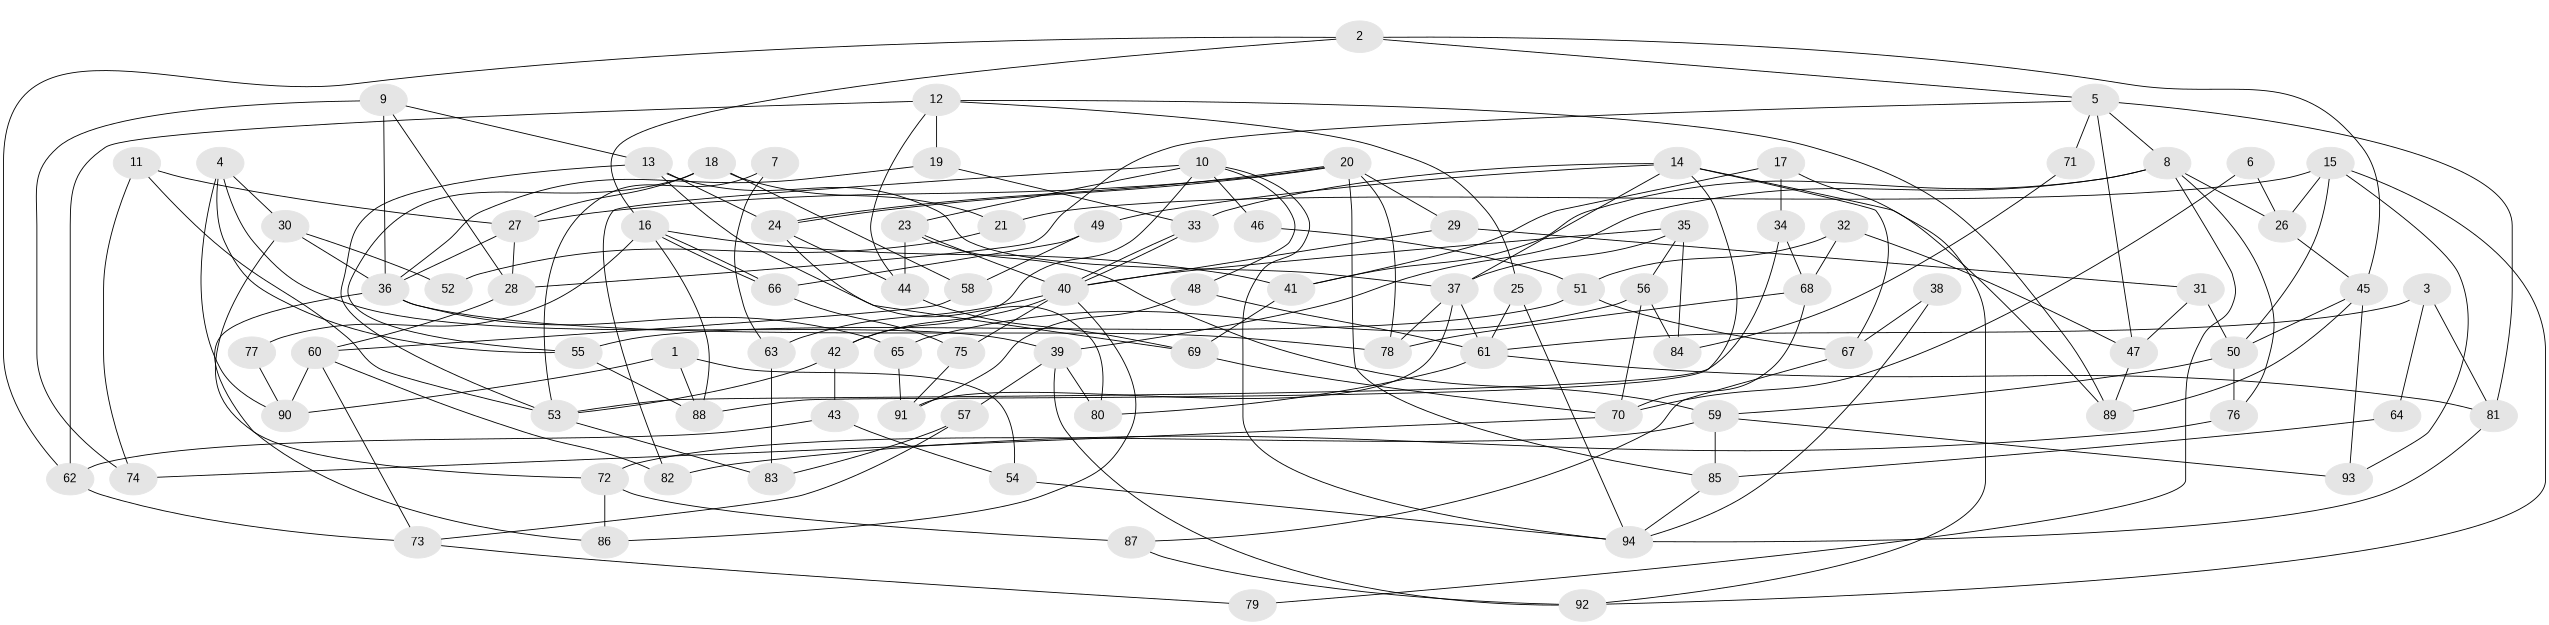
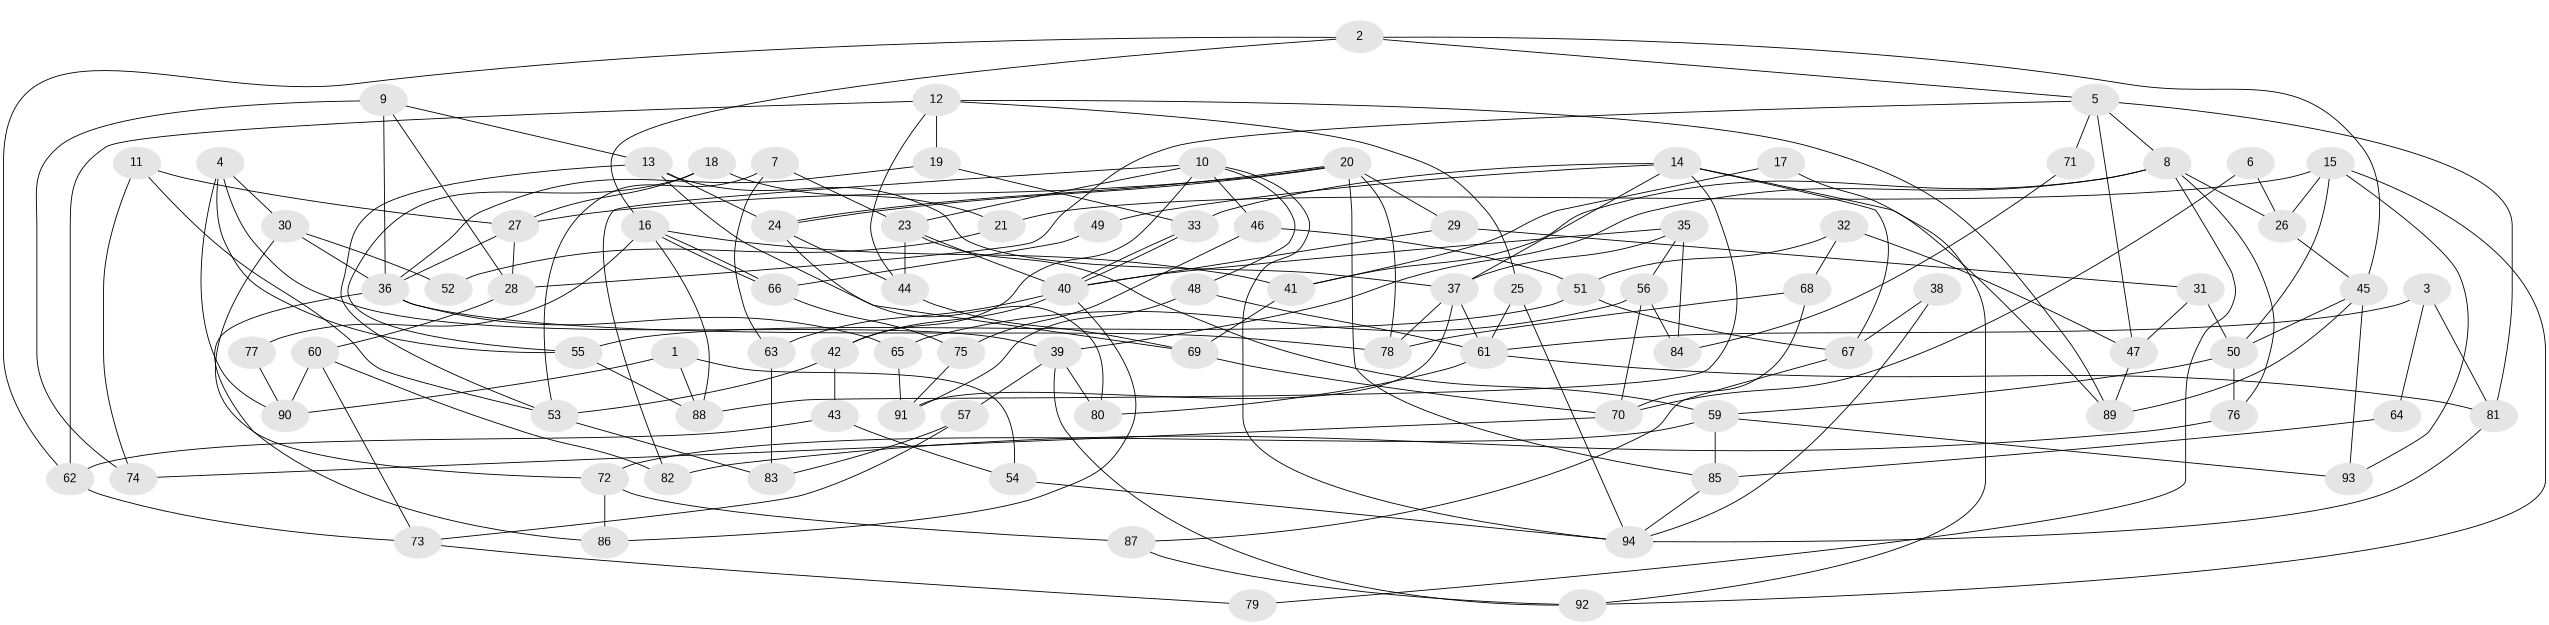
edge "7" -- "23": added
node "34": removed
node "58": removed
edge "40" -- "75": now "46" -- "75"
